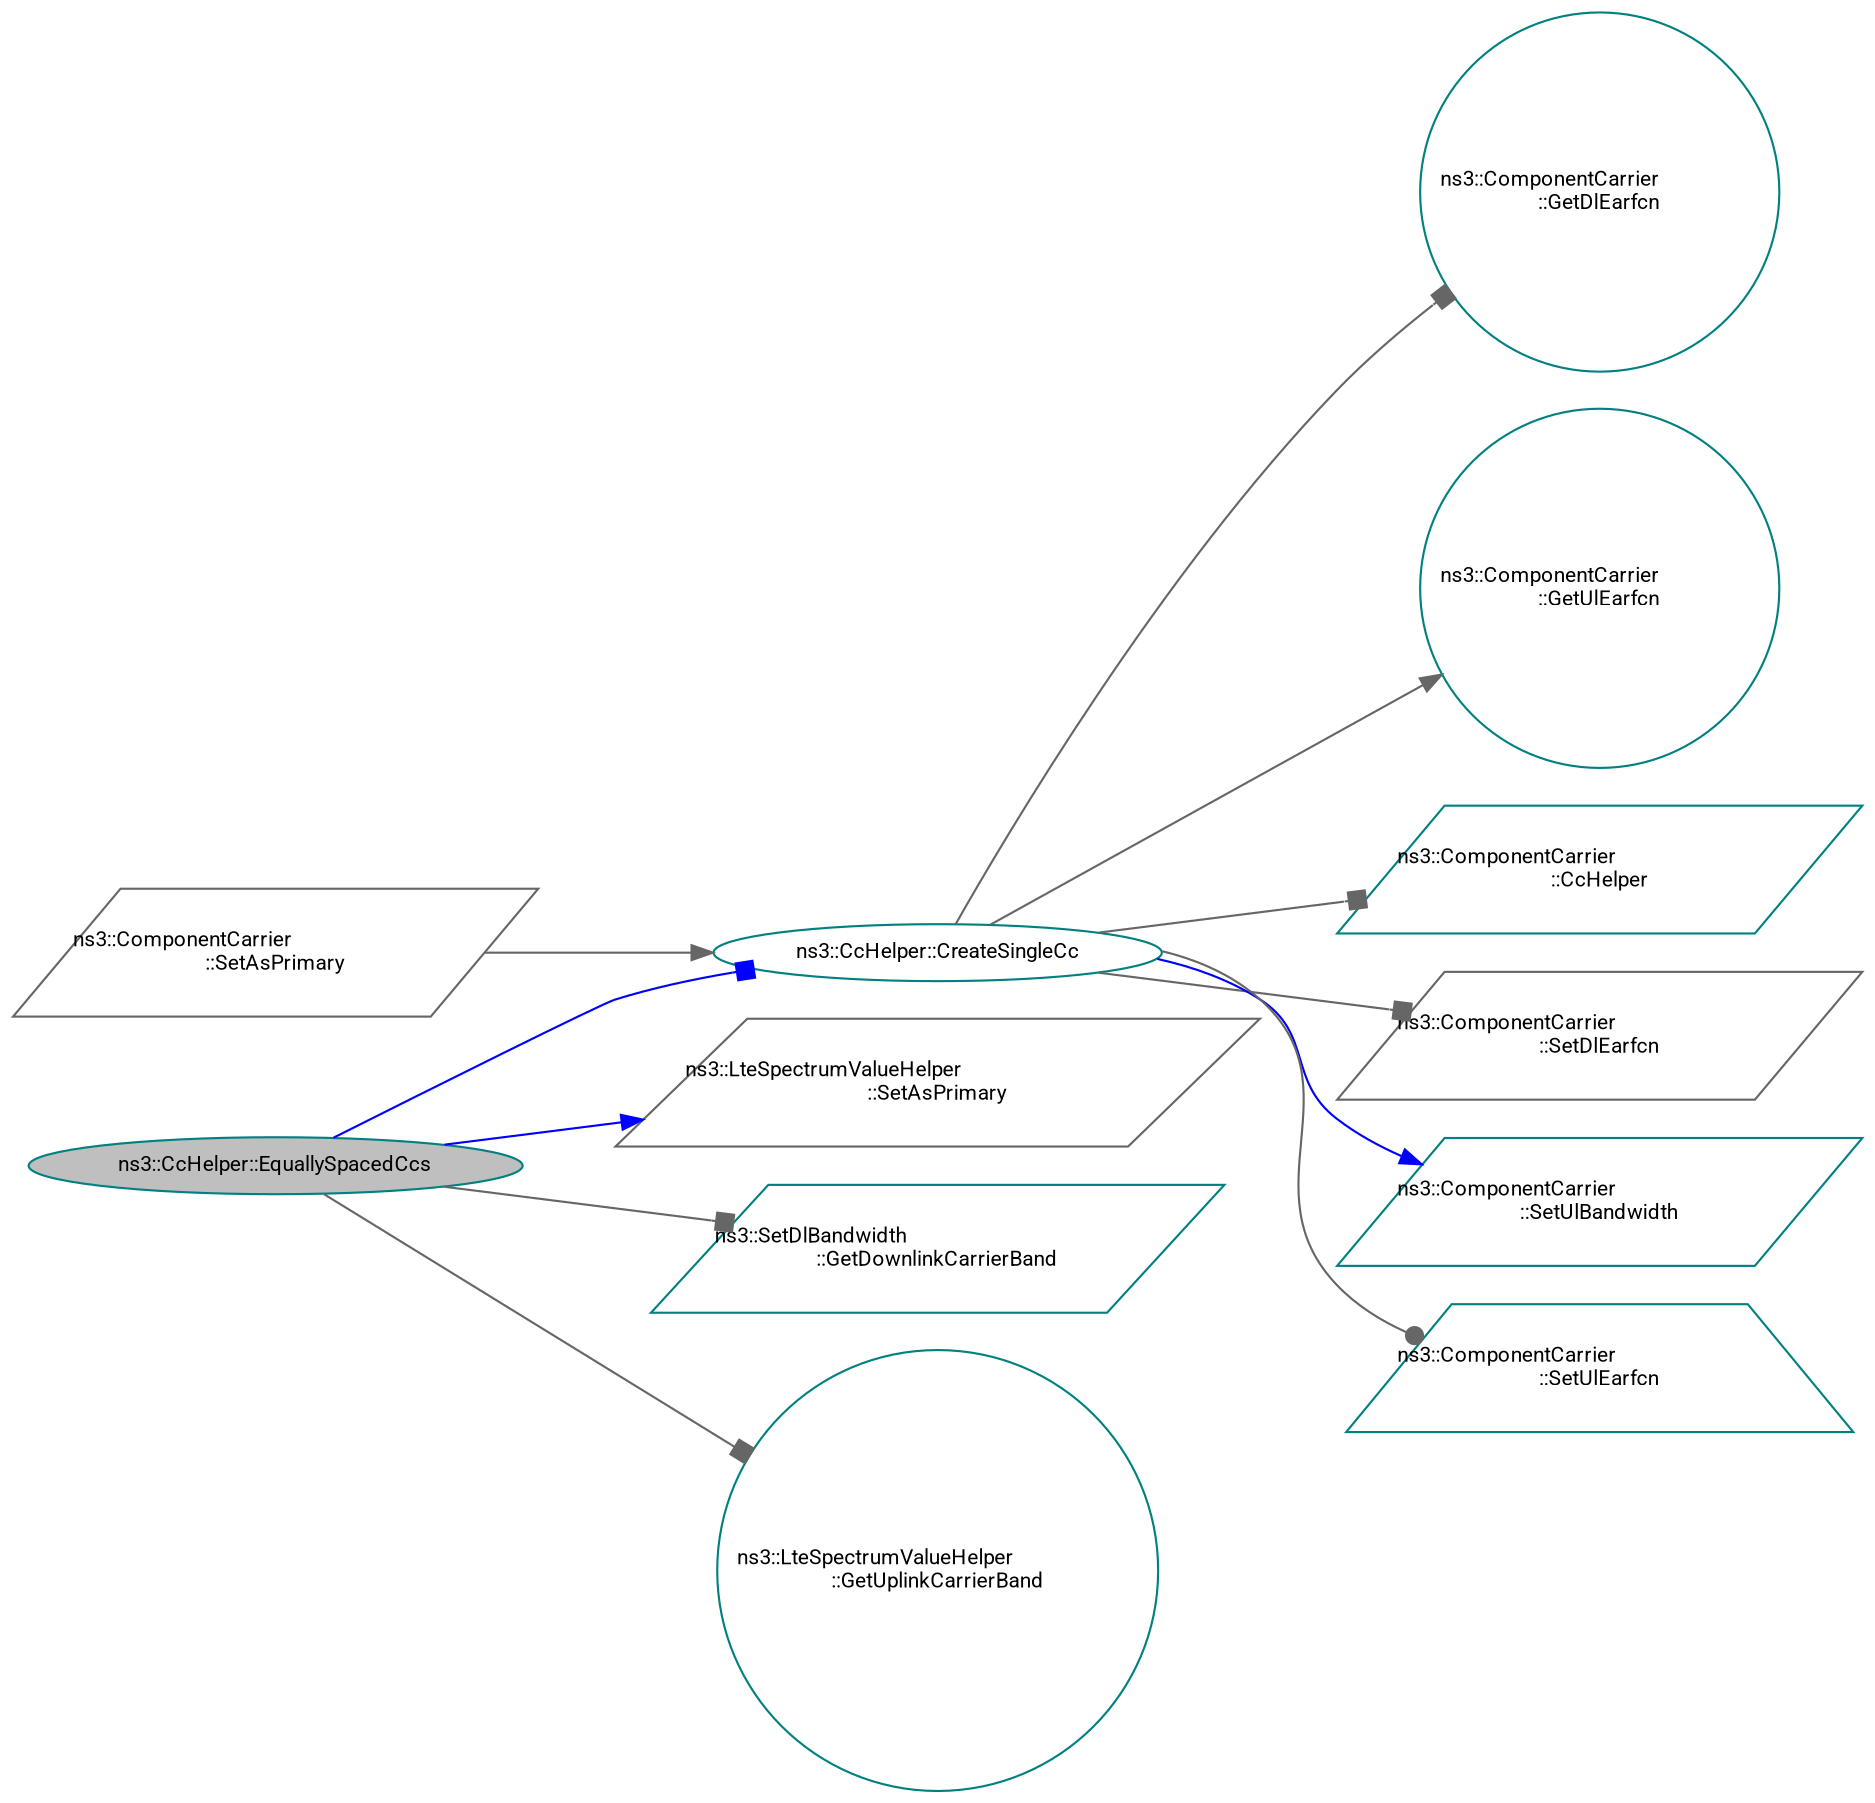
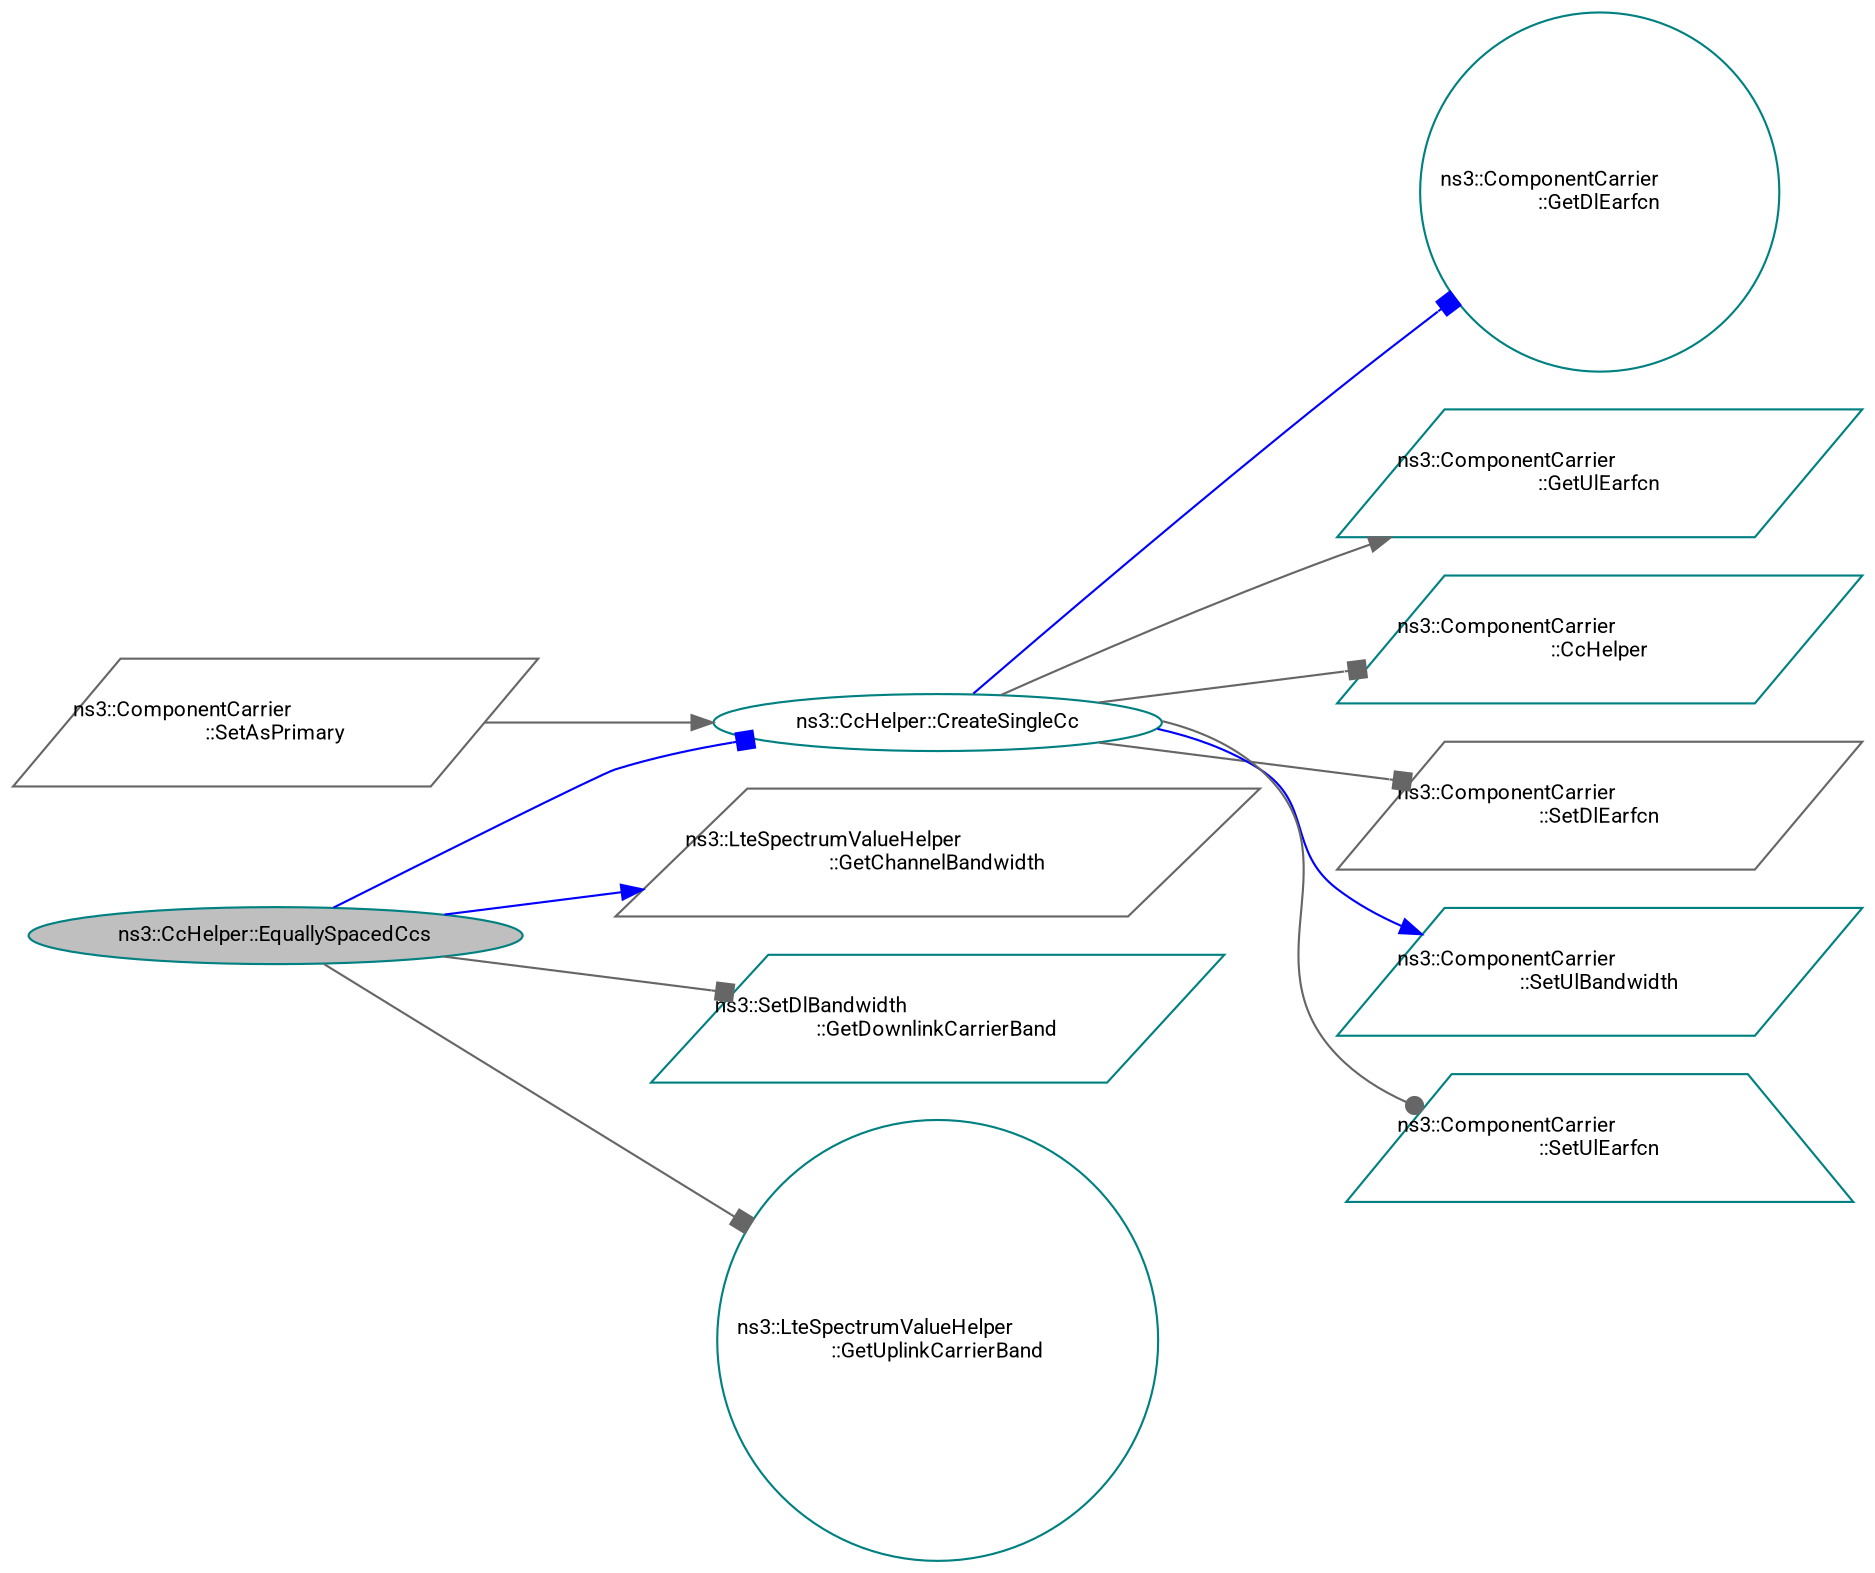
node "ns3::ComponentCarrier ::GetUlEarfcn": shape circle -> parallelogram
edge "ns3::CcHelper::CreateSingleCc" -> "ns3::ComponentCarrier ::GetDlEarfcn": color gray40 -> blue
node "ns3::LteSpectrumValueHelper ::SetAsPrimary": label "ns3::LteSpectrumValueHelper ::SetAsPrimary" -> "ns3::LteSpectrumValueHelper ::GetChannelBandwidth"
